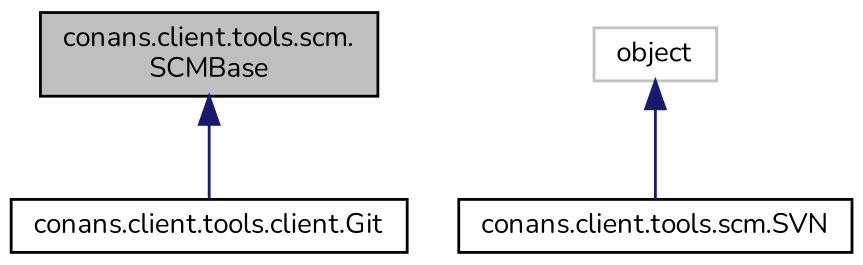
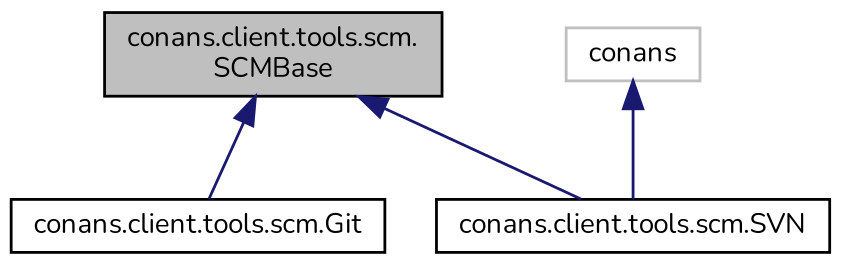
node "object": label "object" -> "conans"
edge "conans.client.tools.scm.SVN" -> "conans.client.tools.scm. SCMBase": added
node "conans.client.tools.client.Git": label "conans.client.tools.client.Git" -> "conans.client.tools.scm.Git"
